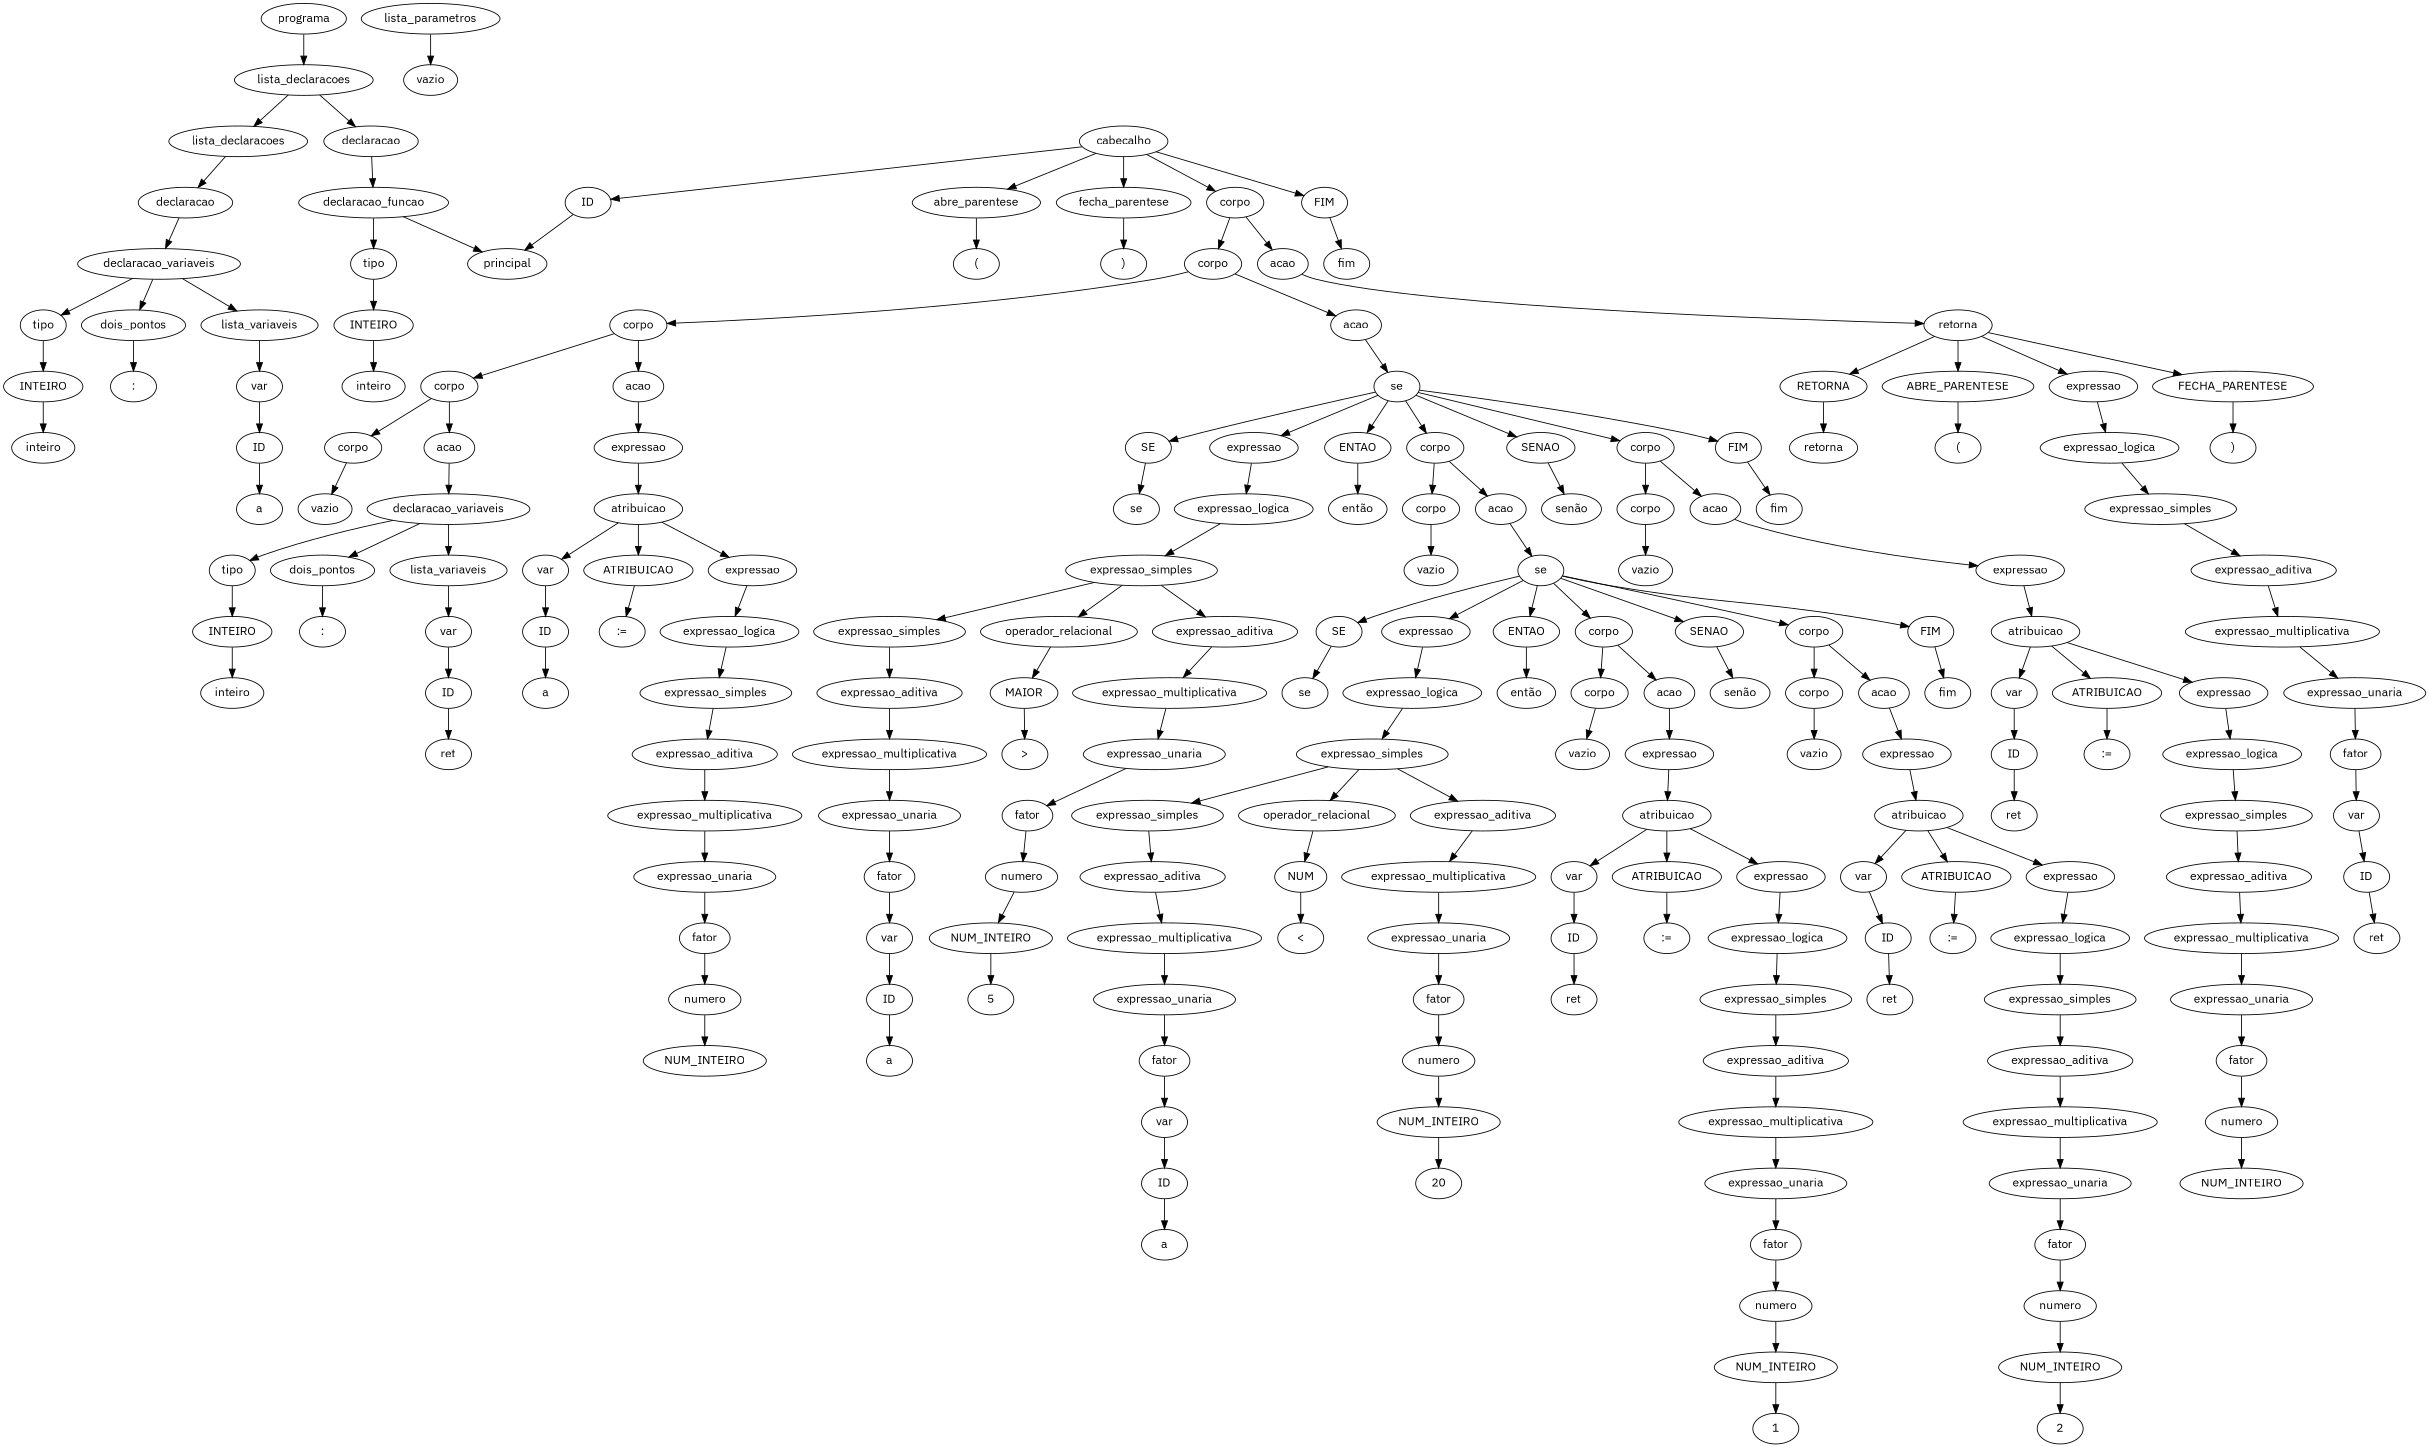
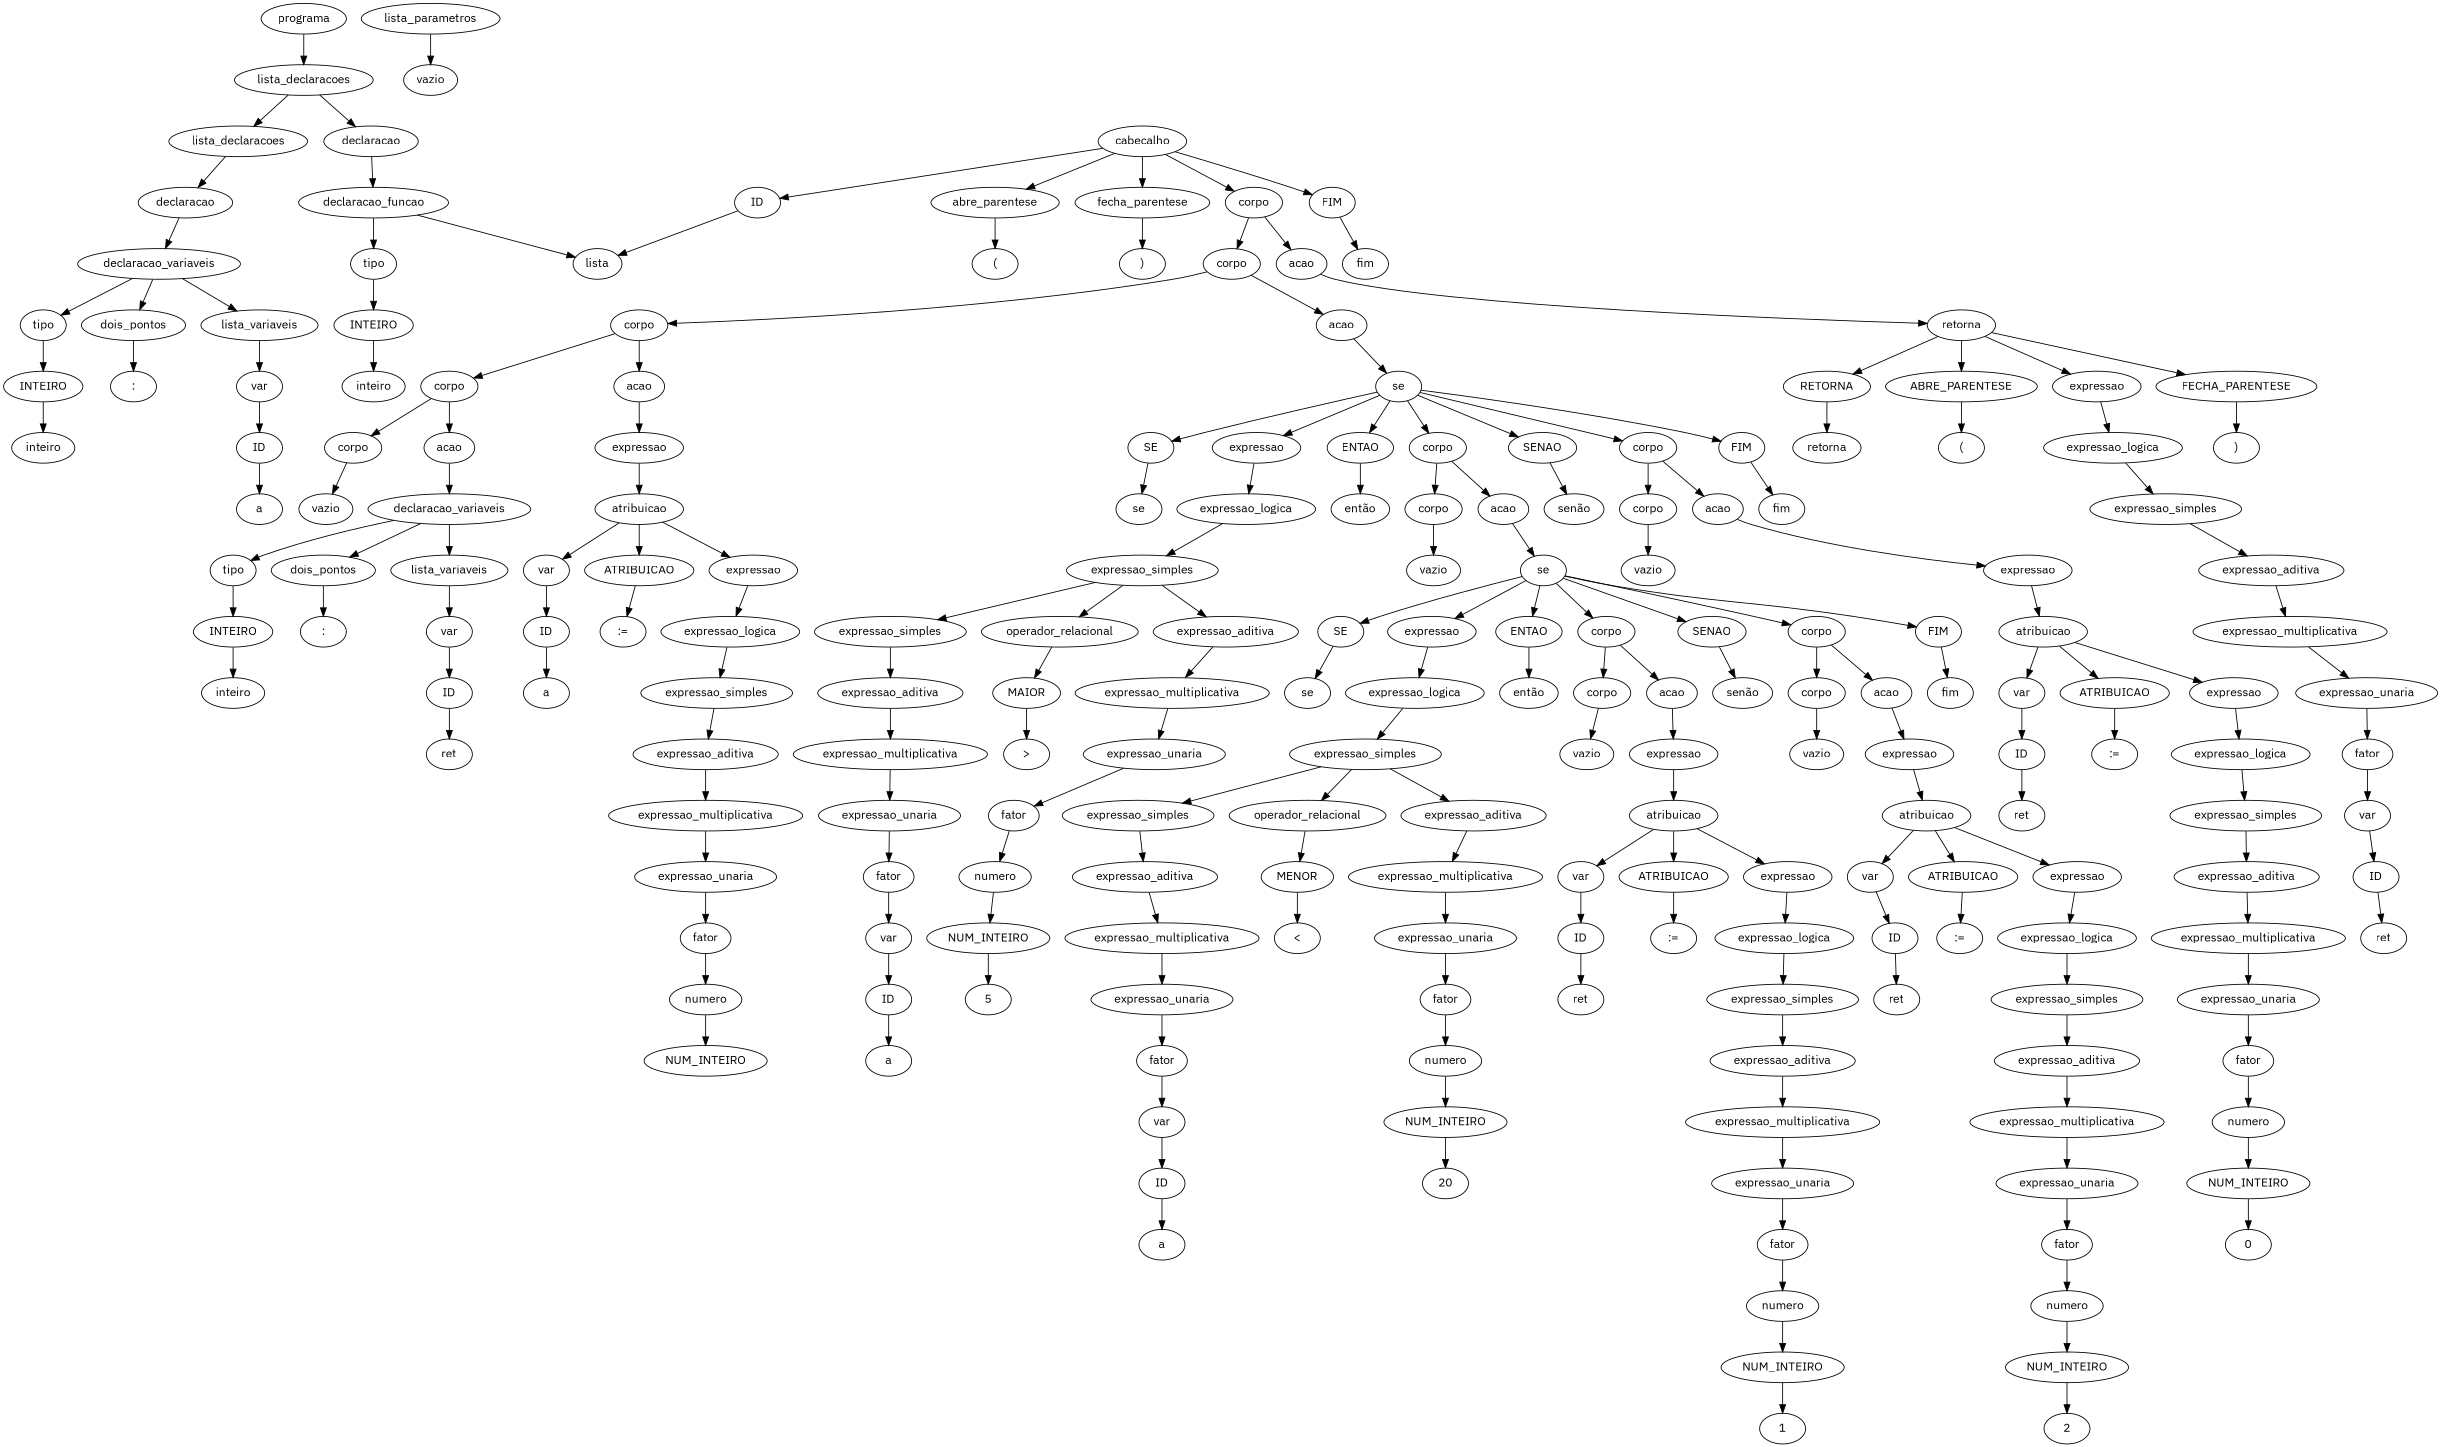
node "principal": label "principal" -> "lista"
node "NUM": label "NUM" -> "MENOR"
node "0": added
